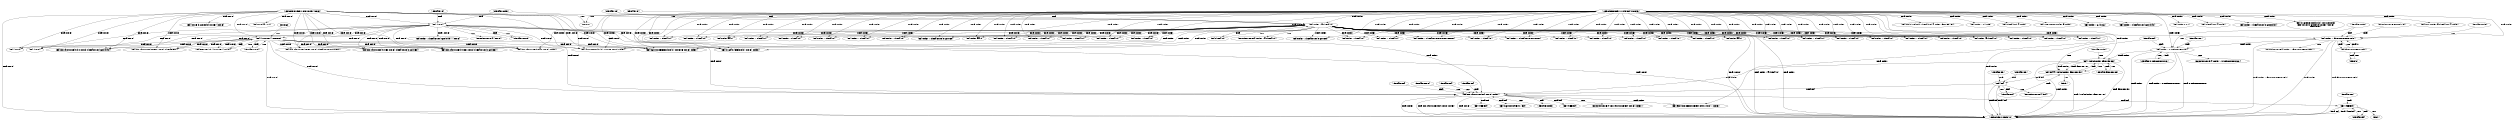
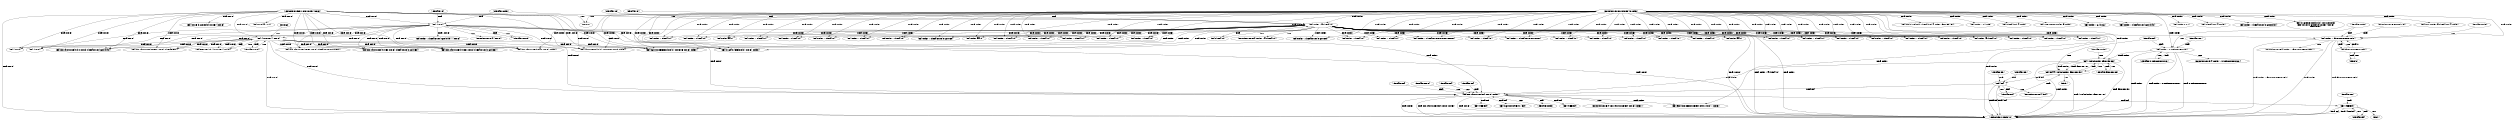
node "(MethodParameterIn,unsigned int optlen)": label "(MethodParameterIn,unsigned int optlen)" -> "(ControlStructure,unsigned int optlen)"
node "(Call,(int __user *) optname)": label "(Call,(int __user *) optname)" -> "(Call,(int __user *) optval)"
edge "(Call,optlen < GROUP_FILTER_SIZE(0))" -> "(Call,optlen > sysctl_optmem_max)": removed, label "DDG: optlen"
node "(Call,xfrm_user_policy(sk, mroute, optval, optlen))": label "(Call,xfrm_user_policy(sk, mroute, optval, optlen))" -> "(Call,xfrm_user_policy(sk, optname, optval, optlen))"
edge "(Call,copy_from_user(gsf, optval, optlen))" -> "(ControlStructure,if (copy_from_user(gsf, optval, optlen)))": reversed
